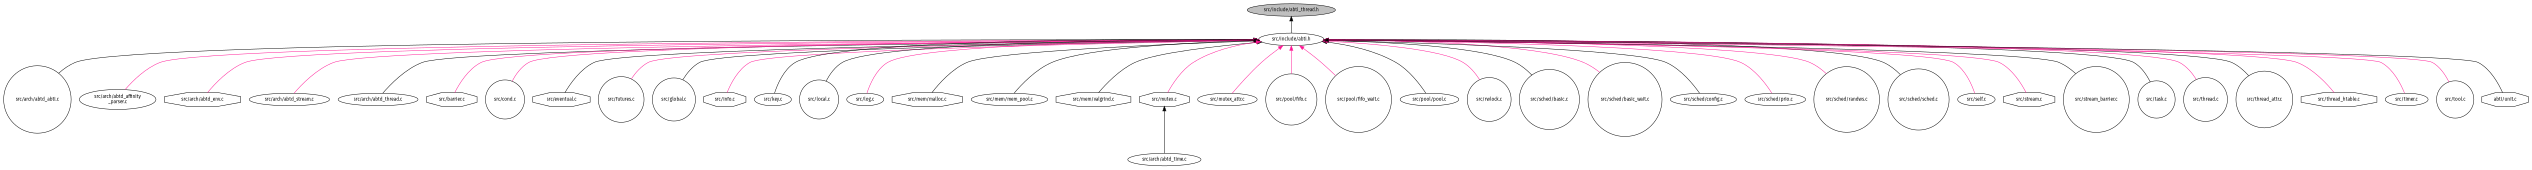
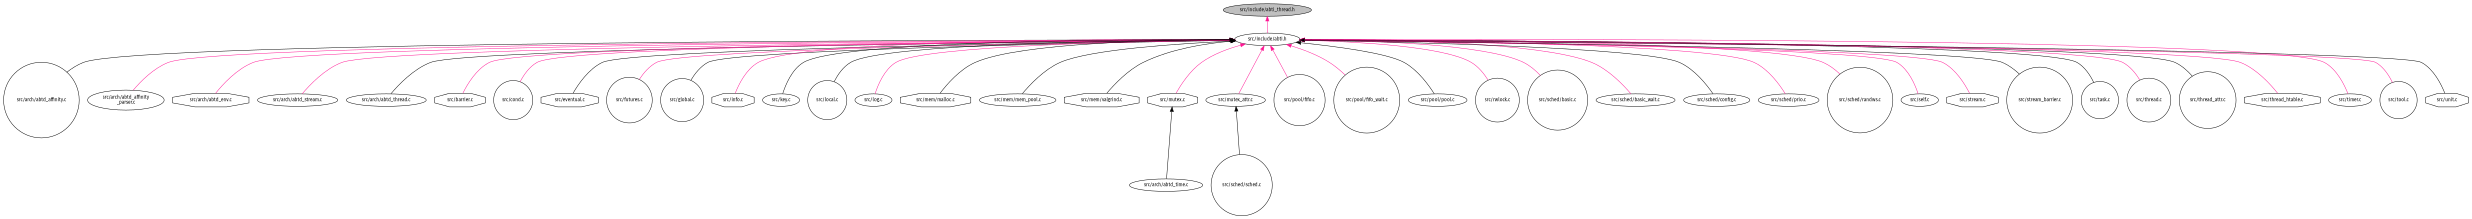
edge "src/include/abti.h" -> "src/include/abti_thread.h": color black -> deeppink
edge "src/sched/sched.c" -> "src/include/abti.h": now "src/sched/sched.c" -> "src/mutex_attr.c"
edge "src/sched/basic.c" -> "src/include/abti.h": color black -> deeppink
node "src/arch/abtd_abti.c": label "src/arch/abtd_abti.c" -> "src/arch/abtd_affinity.c"
node "src/sched/basic_wait.c": shape circle -> ellipse
node "abti/unit.c": label "abti/unit.c" -> "src/unit.c"
